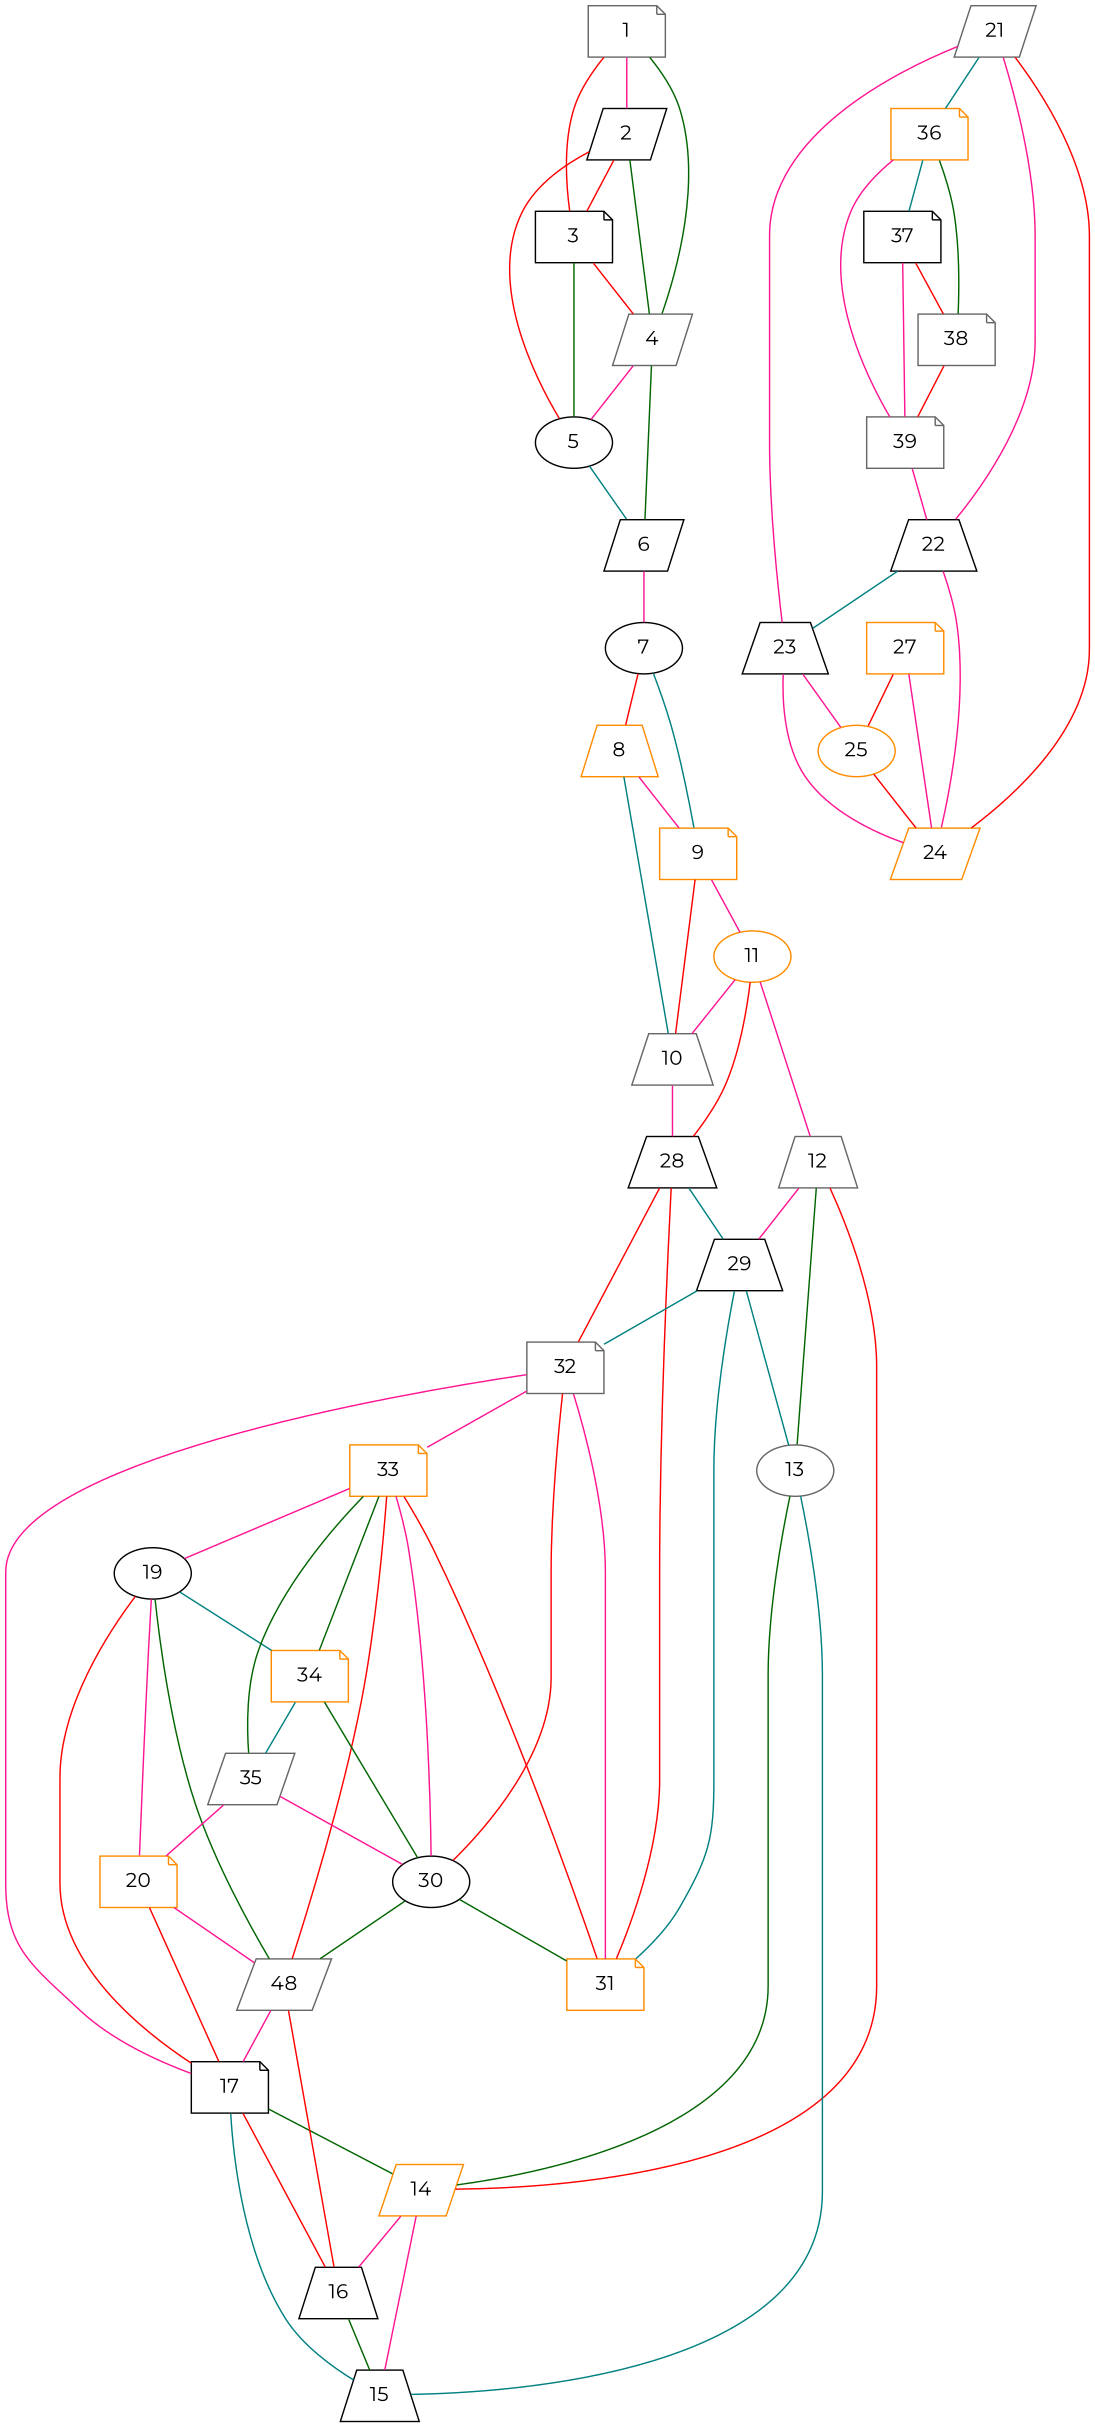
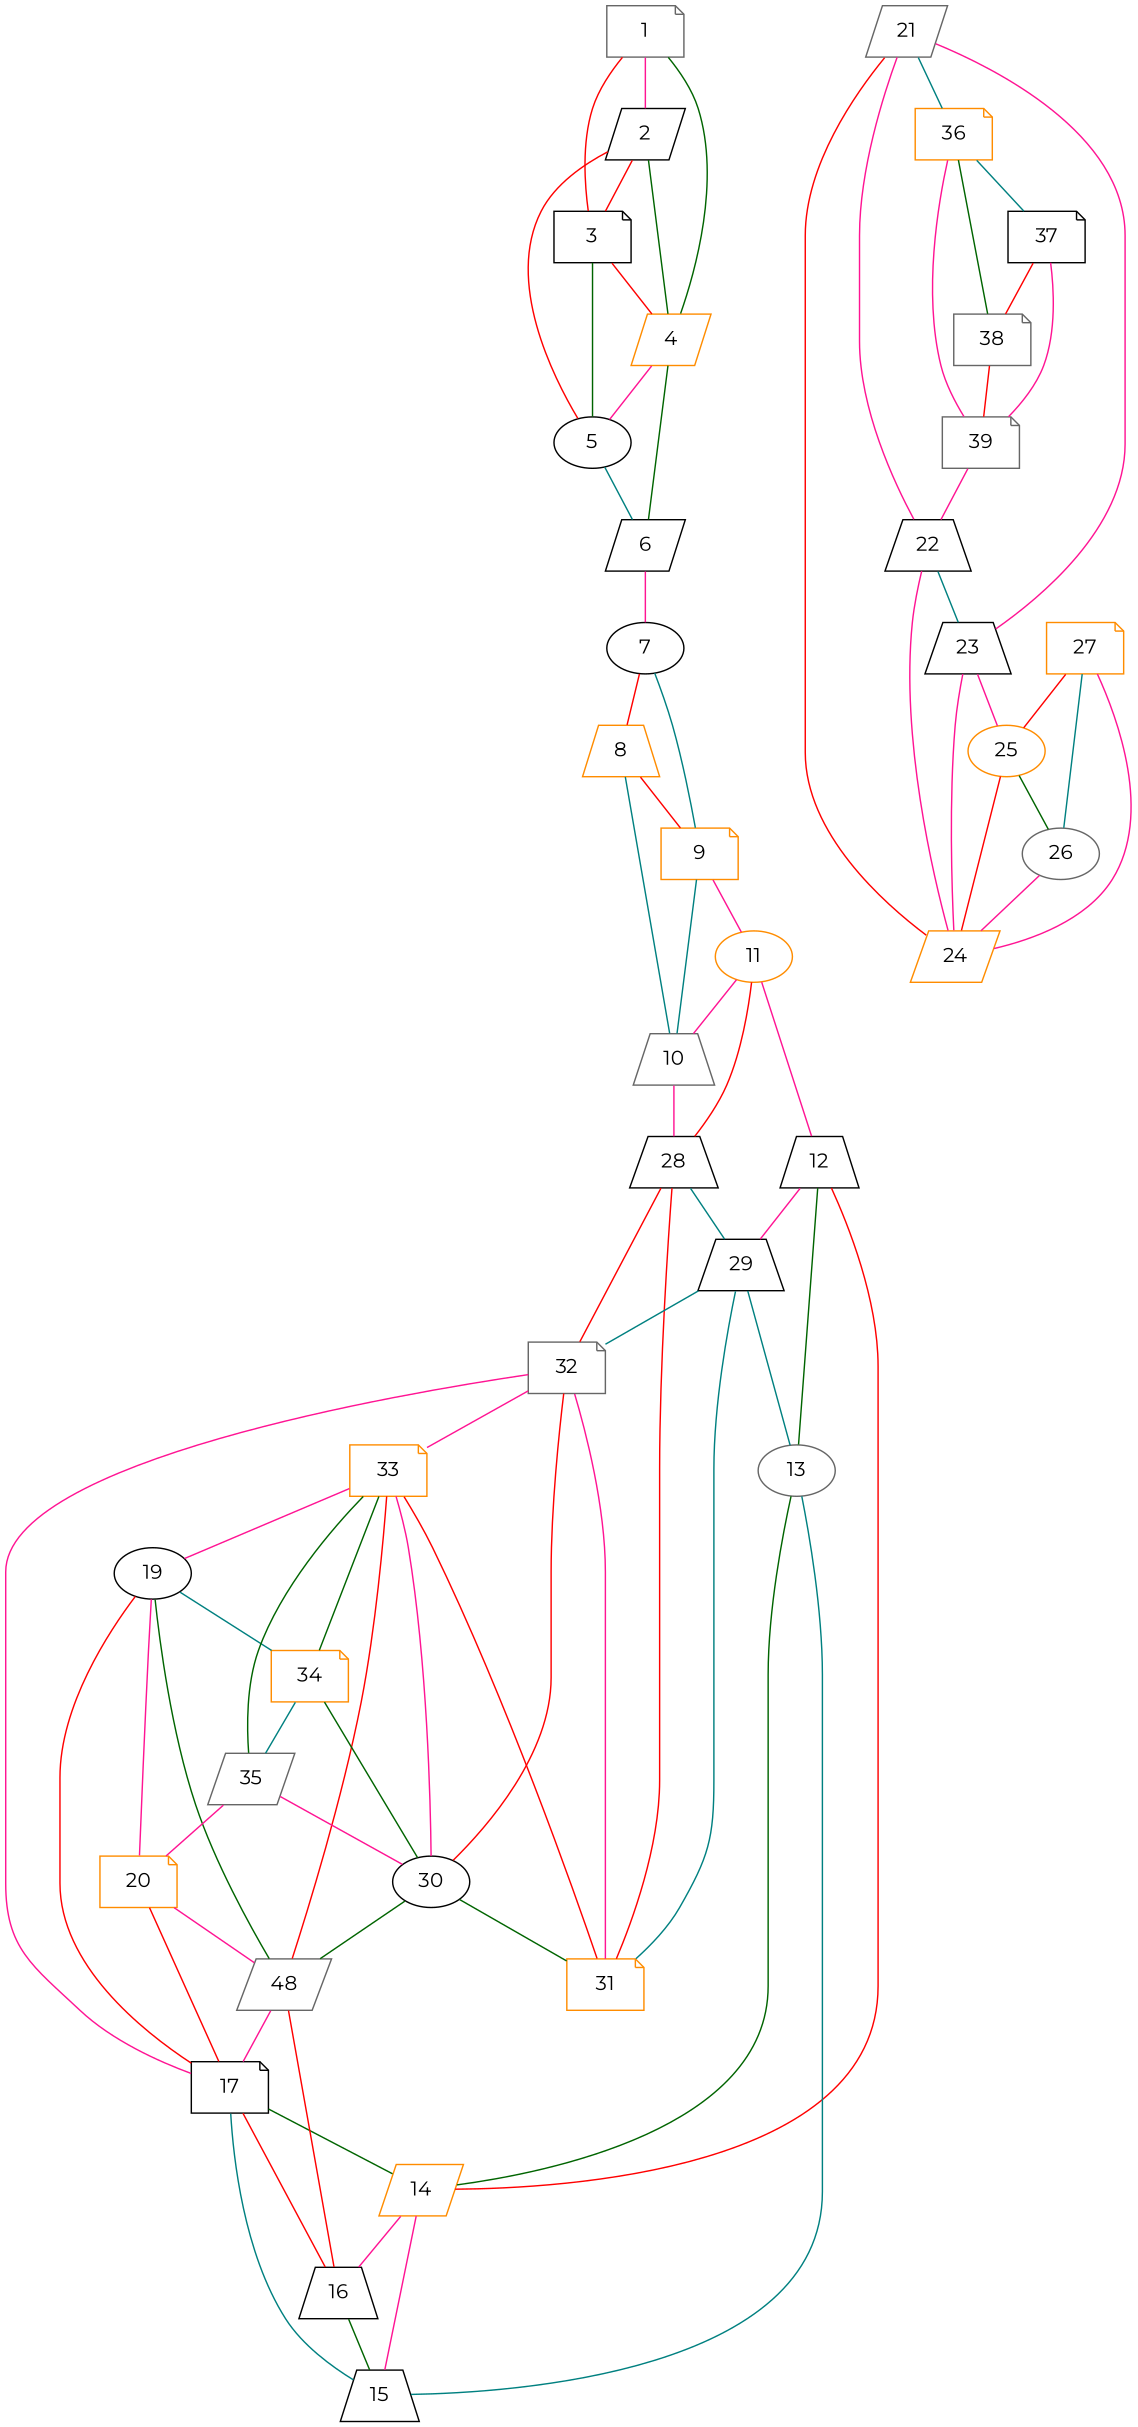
node "4": color gray40 -> darkorange
edge "8" -- "9": color deeppink -> red
node "26": added
edge "9" -- "10": color red -> teal
node "12": color gray40 -> black
